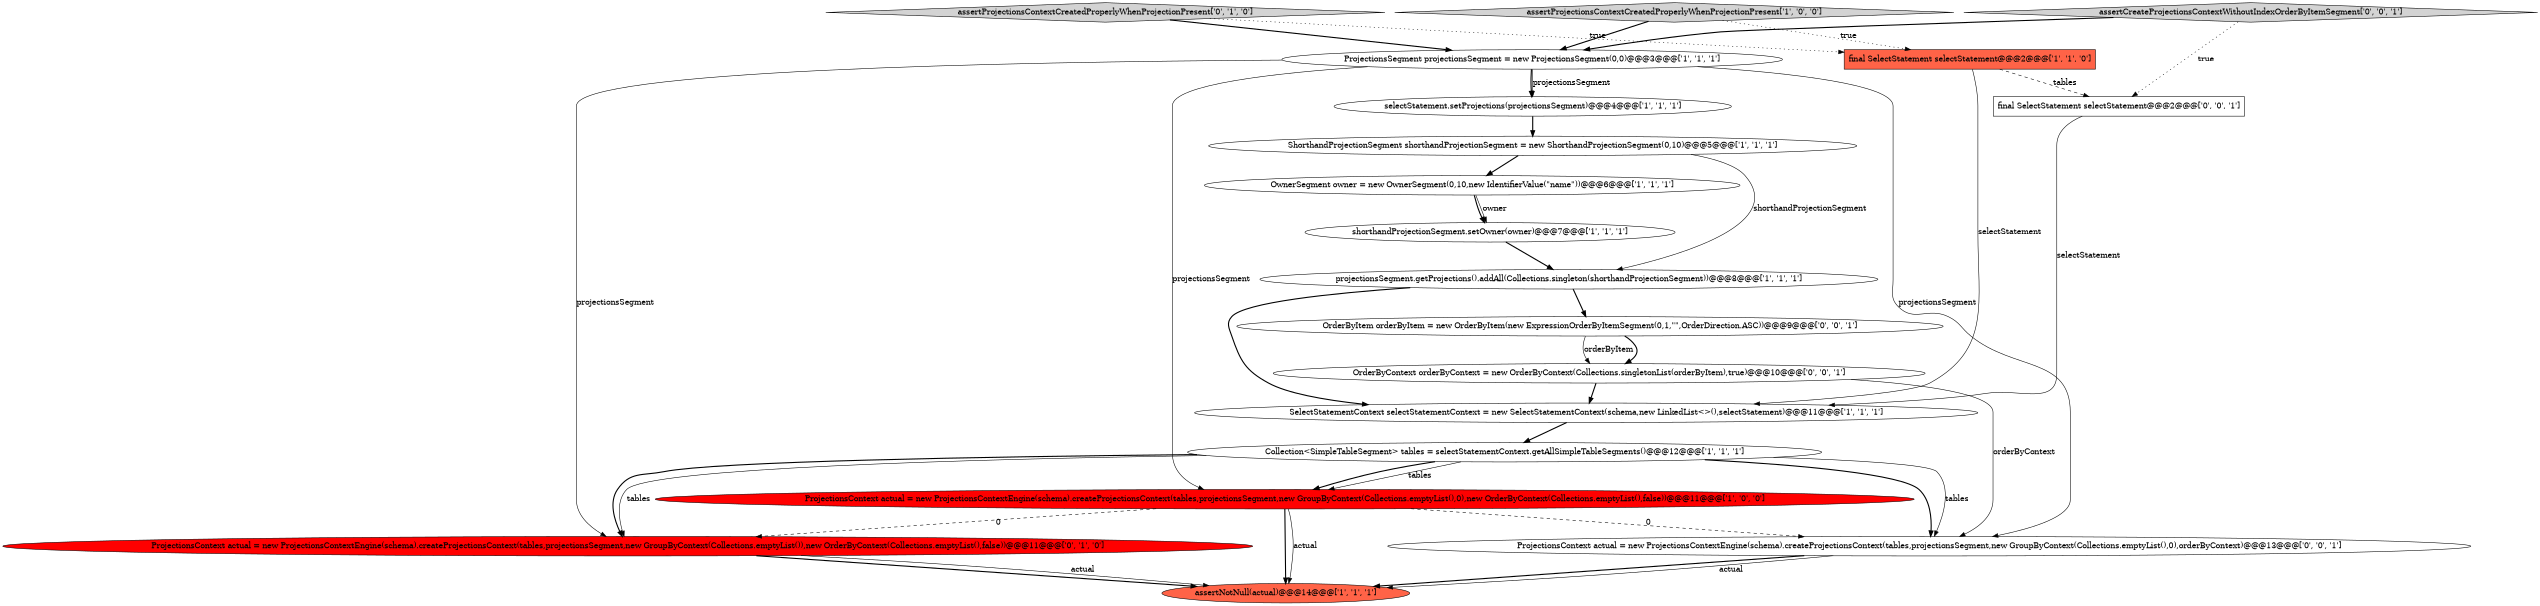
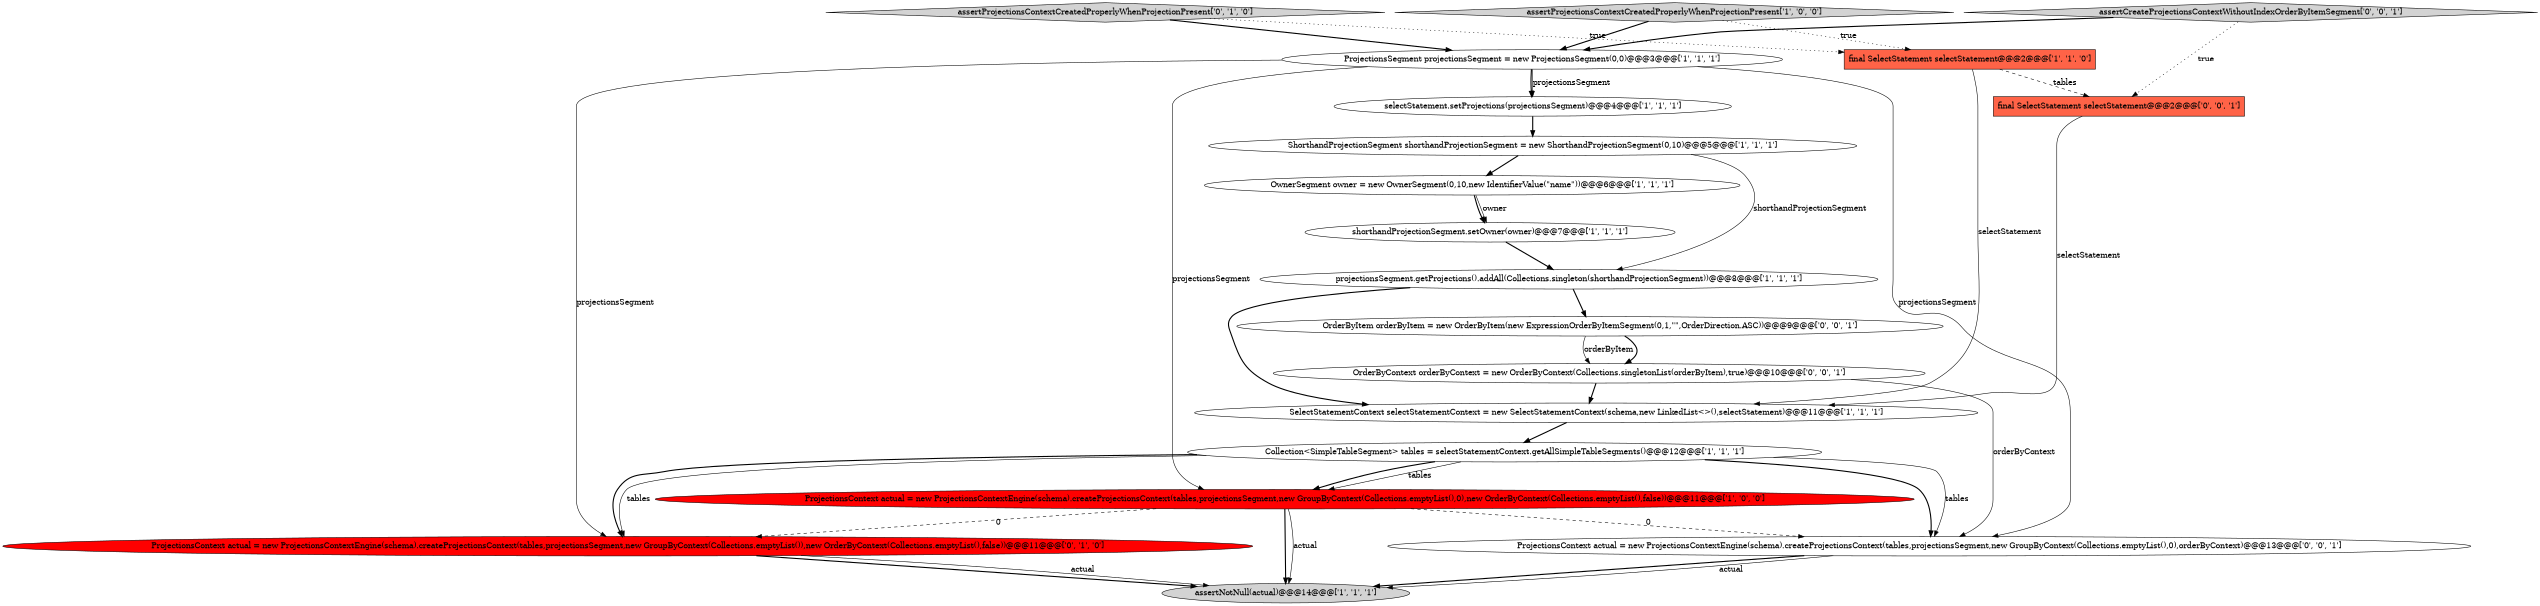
node "final SelectStatement selectStatement@@@2@@@['0', '0', '1']": fillcolor white -> tomato
node "assertNotNull(actual)@@@14@@@['1', '1', '1']": fillcolor tomato -> lightgray
